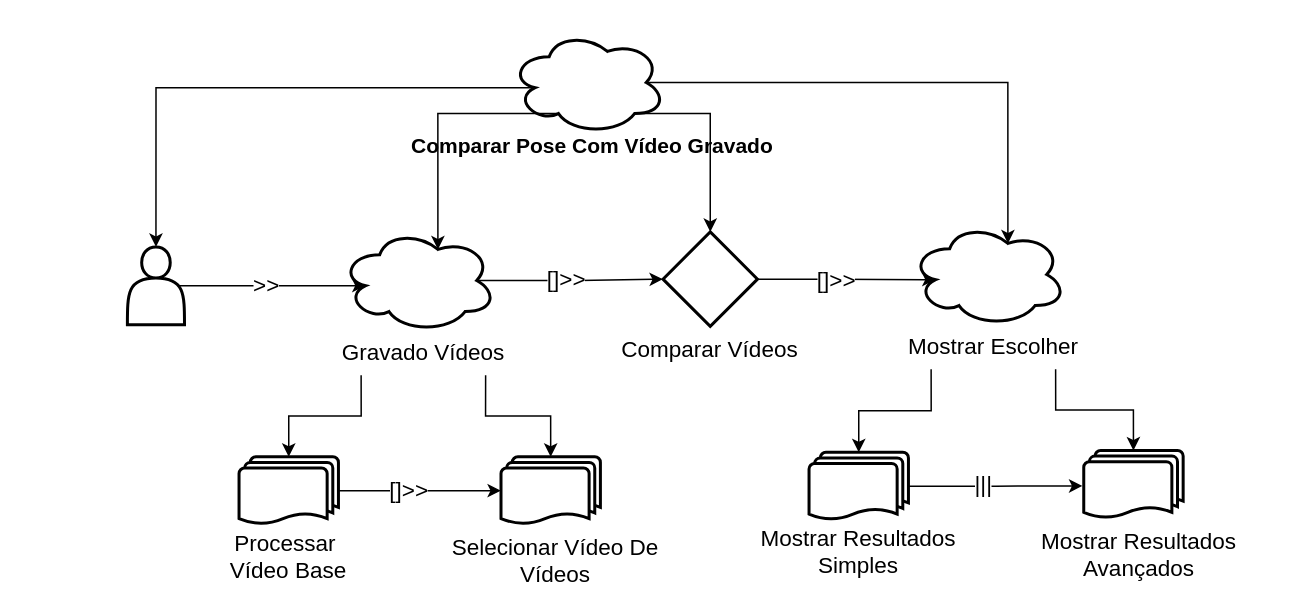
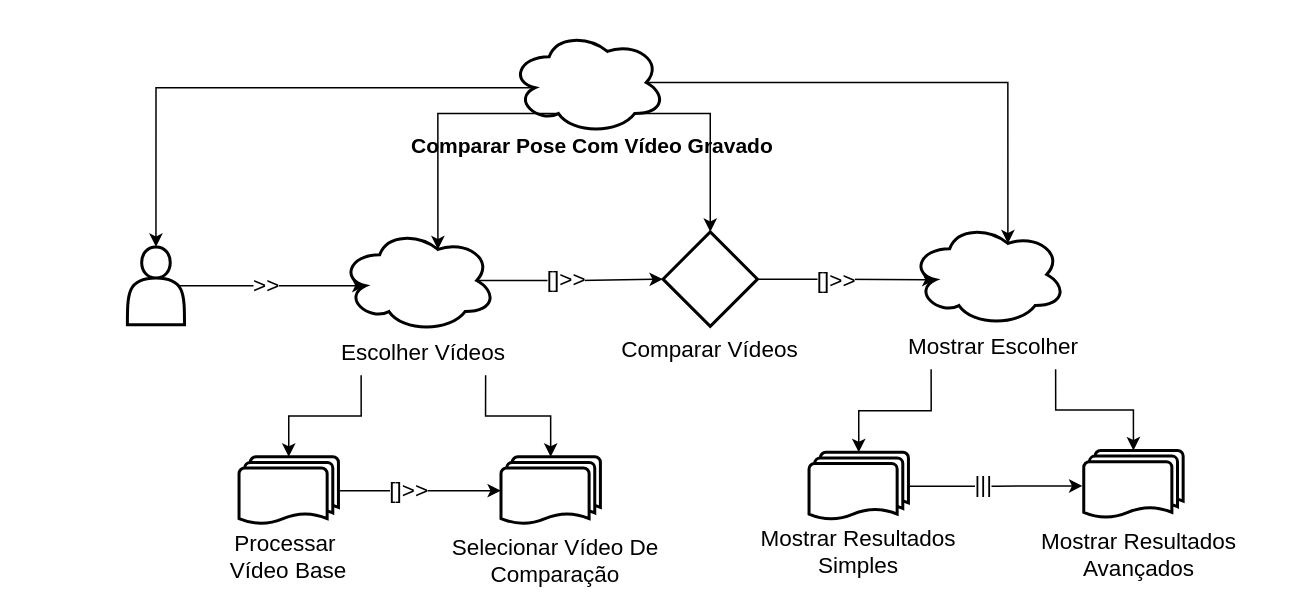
node "Gravado Vídeos": label "Gravado Vídeos" -> "Escolher Vídeos"
node "Selecionar Vídeo De Vídeos": label "Selecionar Vídeo De Vídeos" -> "Selecionar Vídeo De Comparação"
